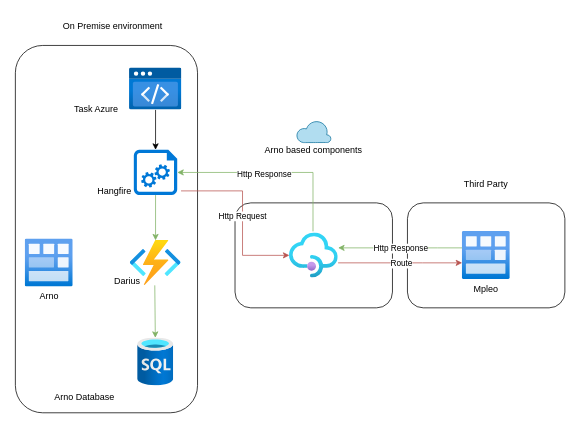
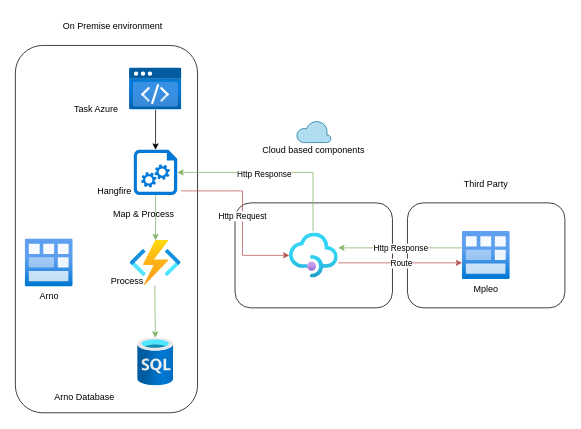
node "Arno based components": label "Arno based components" -> "Cloud based components"
node "Map & Process": added
node "Darius": label "Darius" -> "Process"
